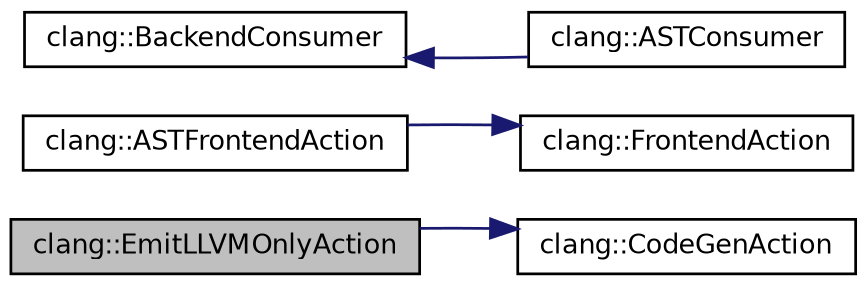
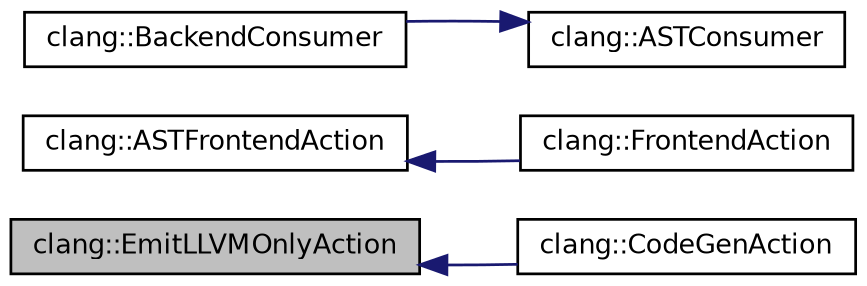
edge "clang::ASTConsumer" -> "clang::BackendConsumer": reversed
edge "clang::ASTFrontendAction" -> "clang::FrontendAction": reversed
edge "clang::EmitLLVMOnlyAction" -> "clang::CodeGenAction": reversed
